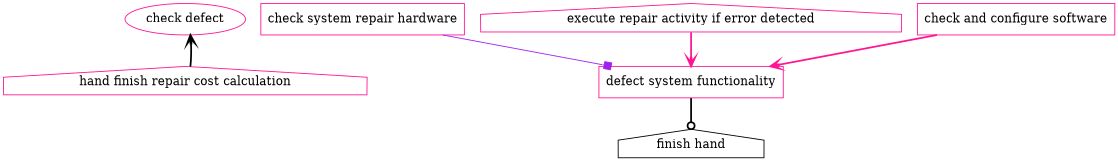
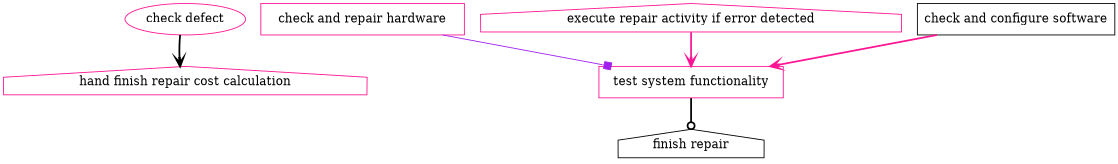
node "check system repair hardware": label "check system repair hardware" -> "check and repair hardware"
node "check and configure software": color deeppink -> black
edge "hand finish repair cost calculation" -> "check defect": reversed
node "defect system functionality": label "defect system functionality" -> "test system functionality"
node "finish hand": label "finish hand" -> "finish repair"
